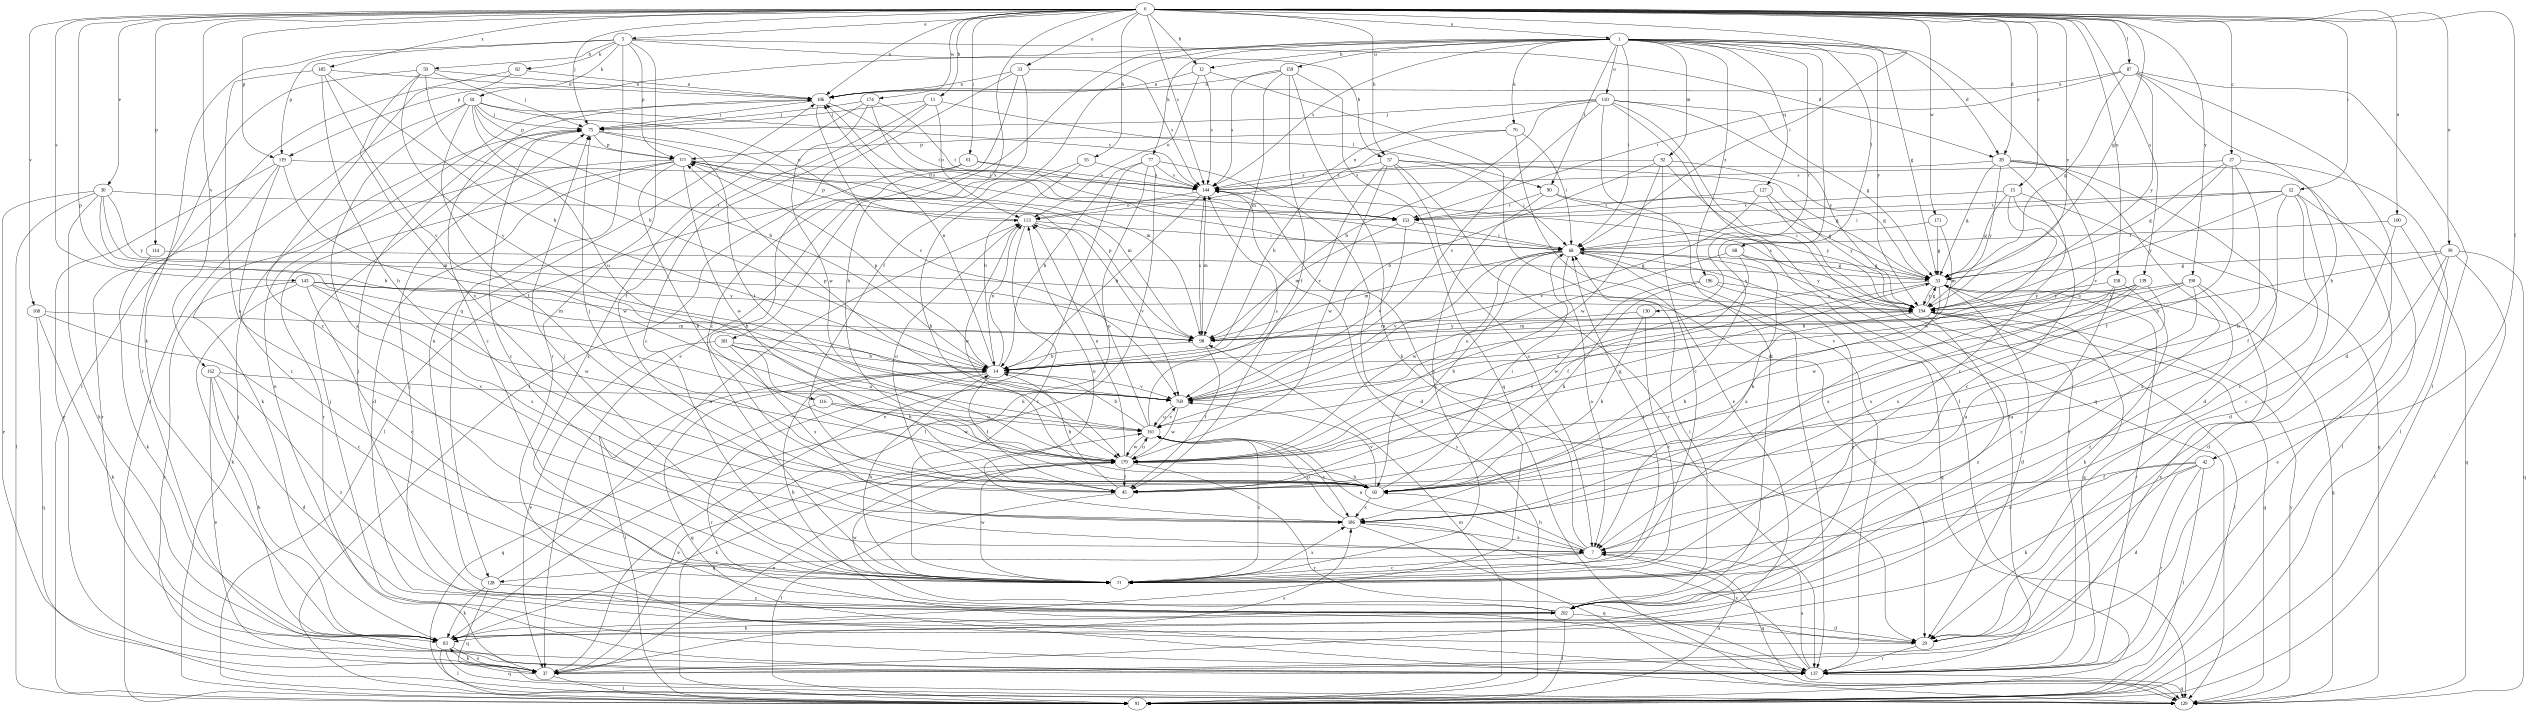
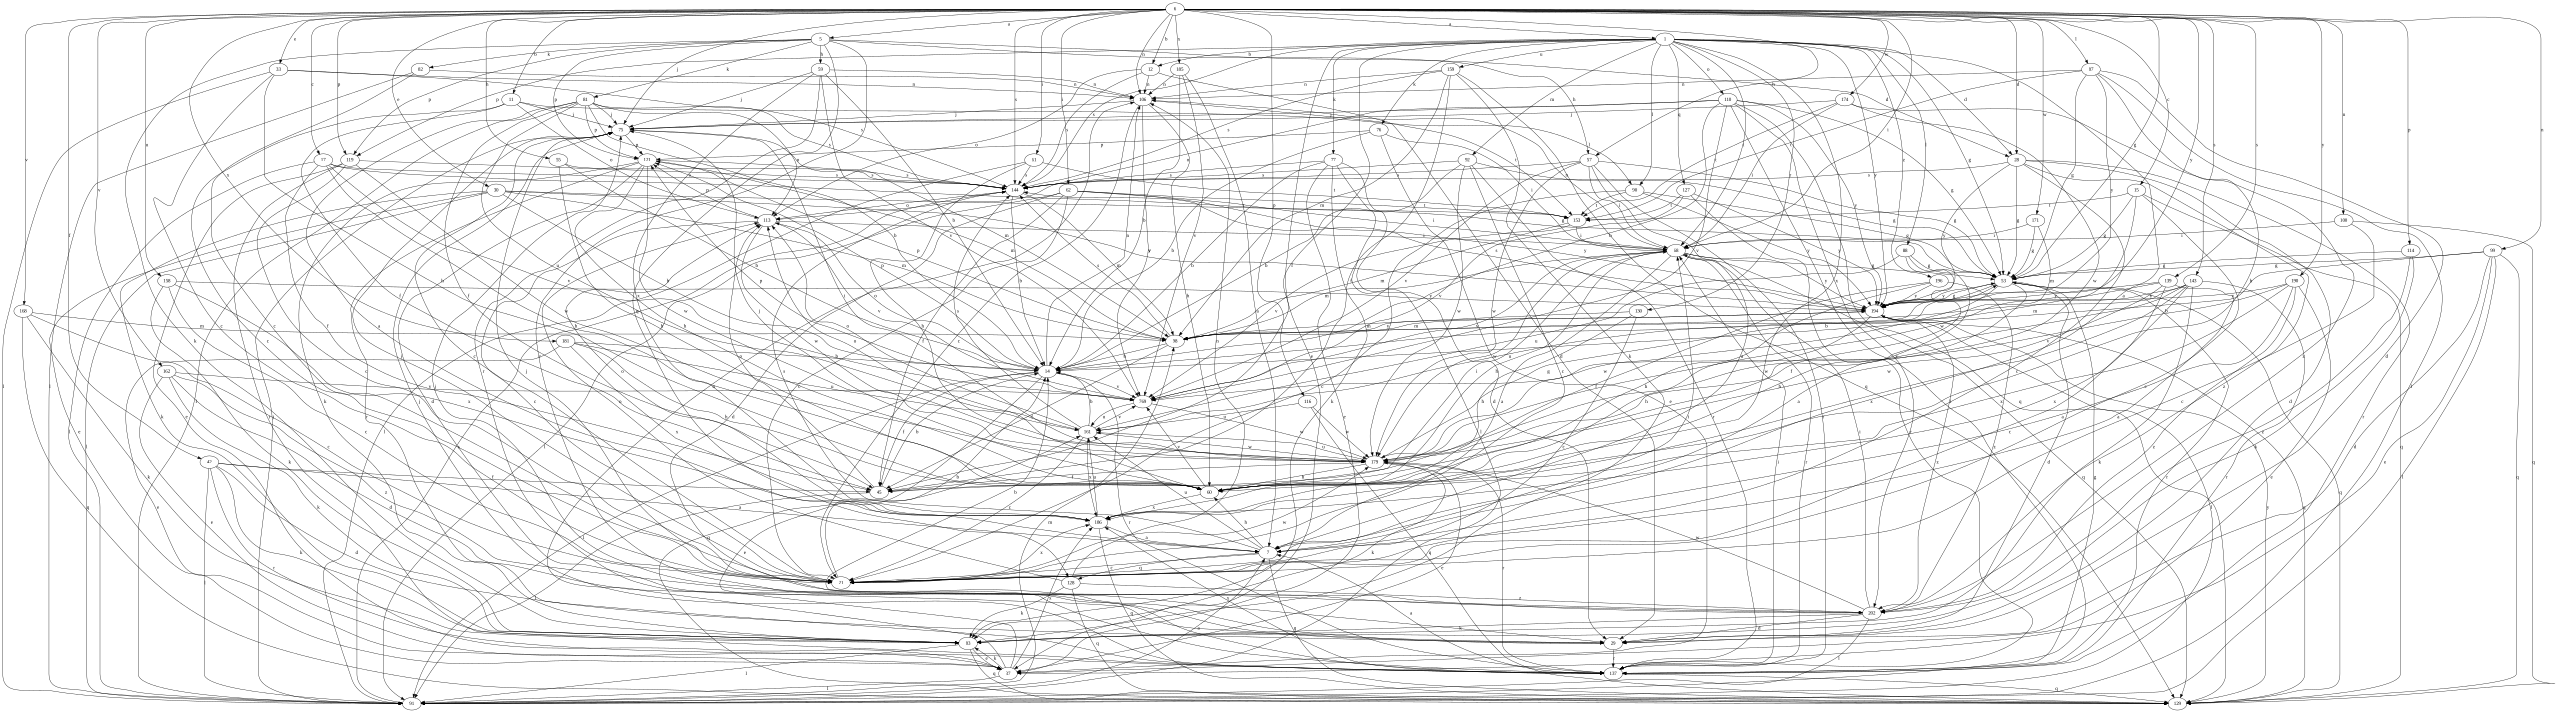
node "27": label "27" -> "17"
edge "185" -> "60": now "106" -> "60"
edge "114" -> "202": added, label "z"
